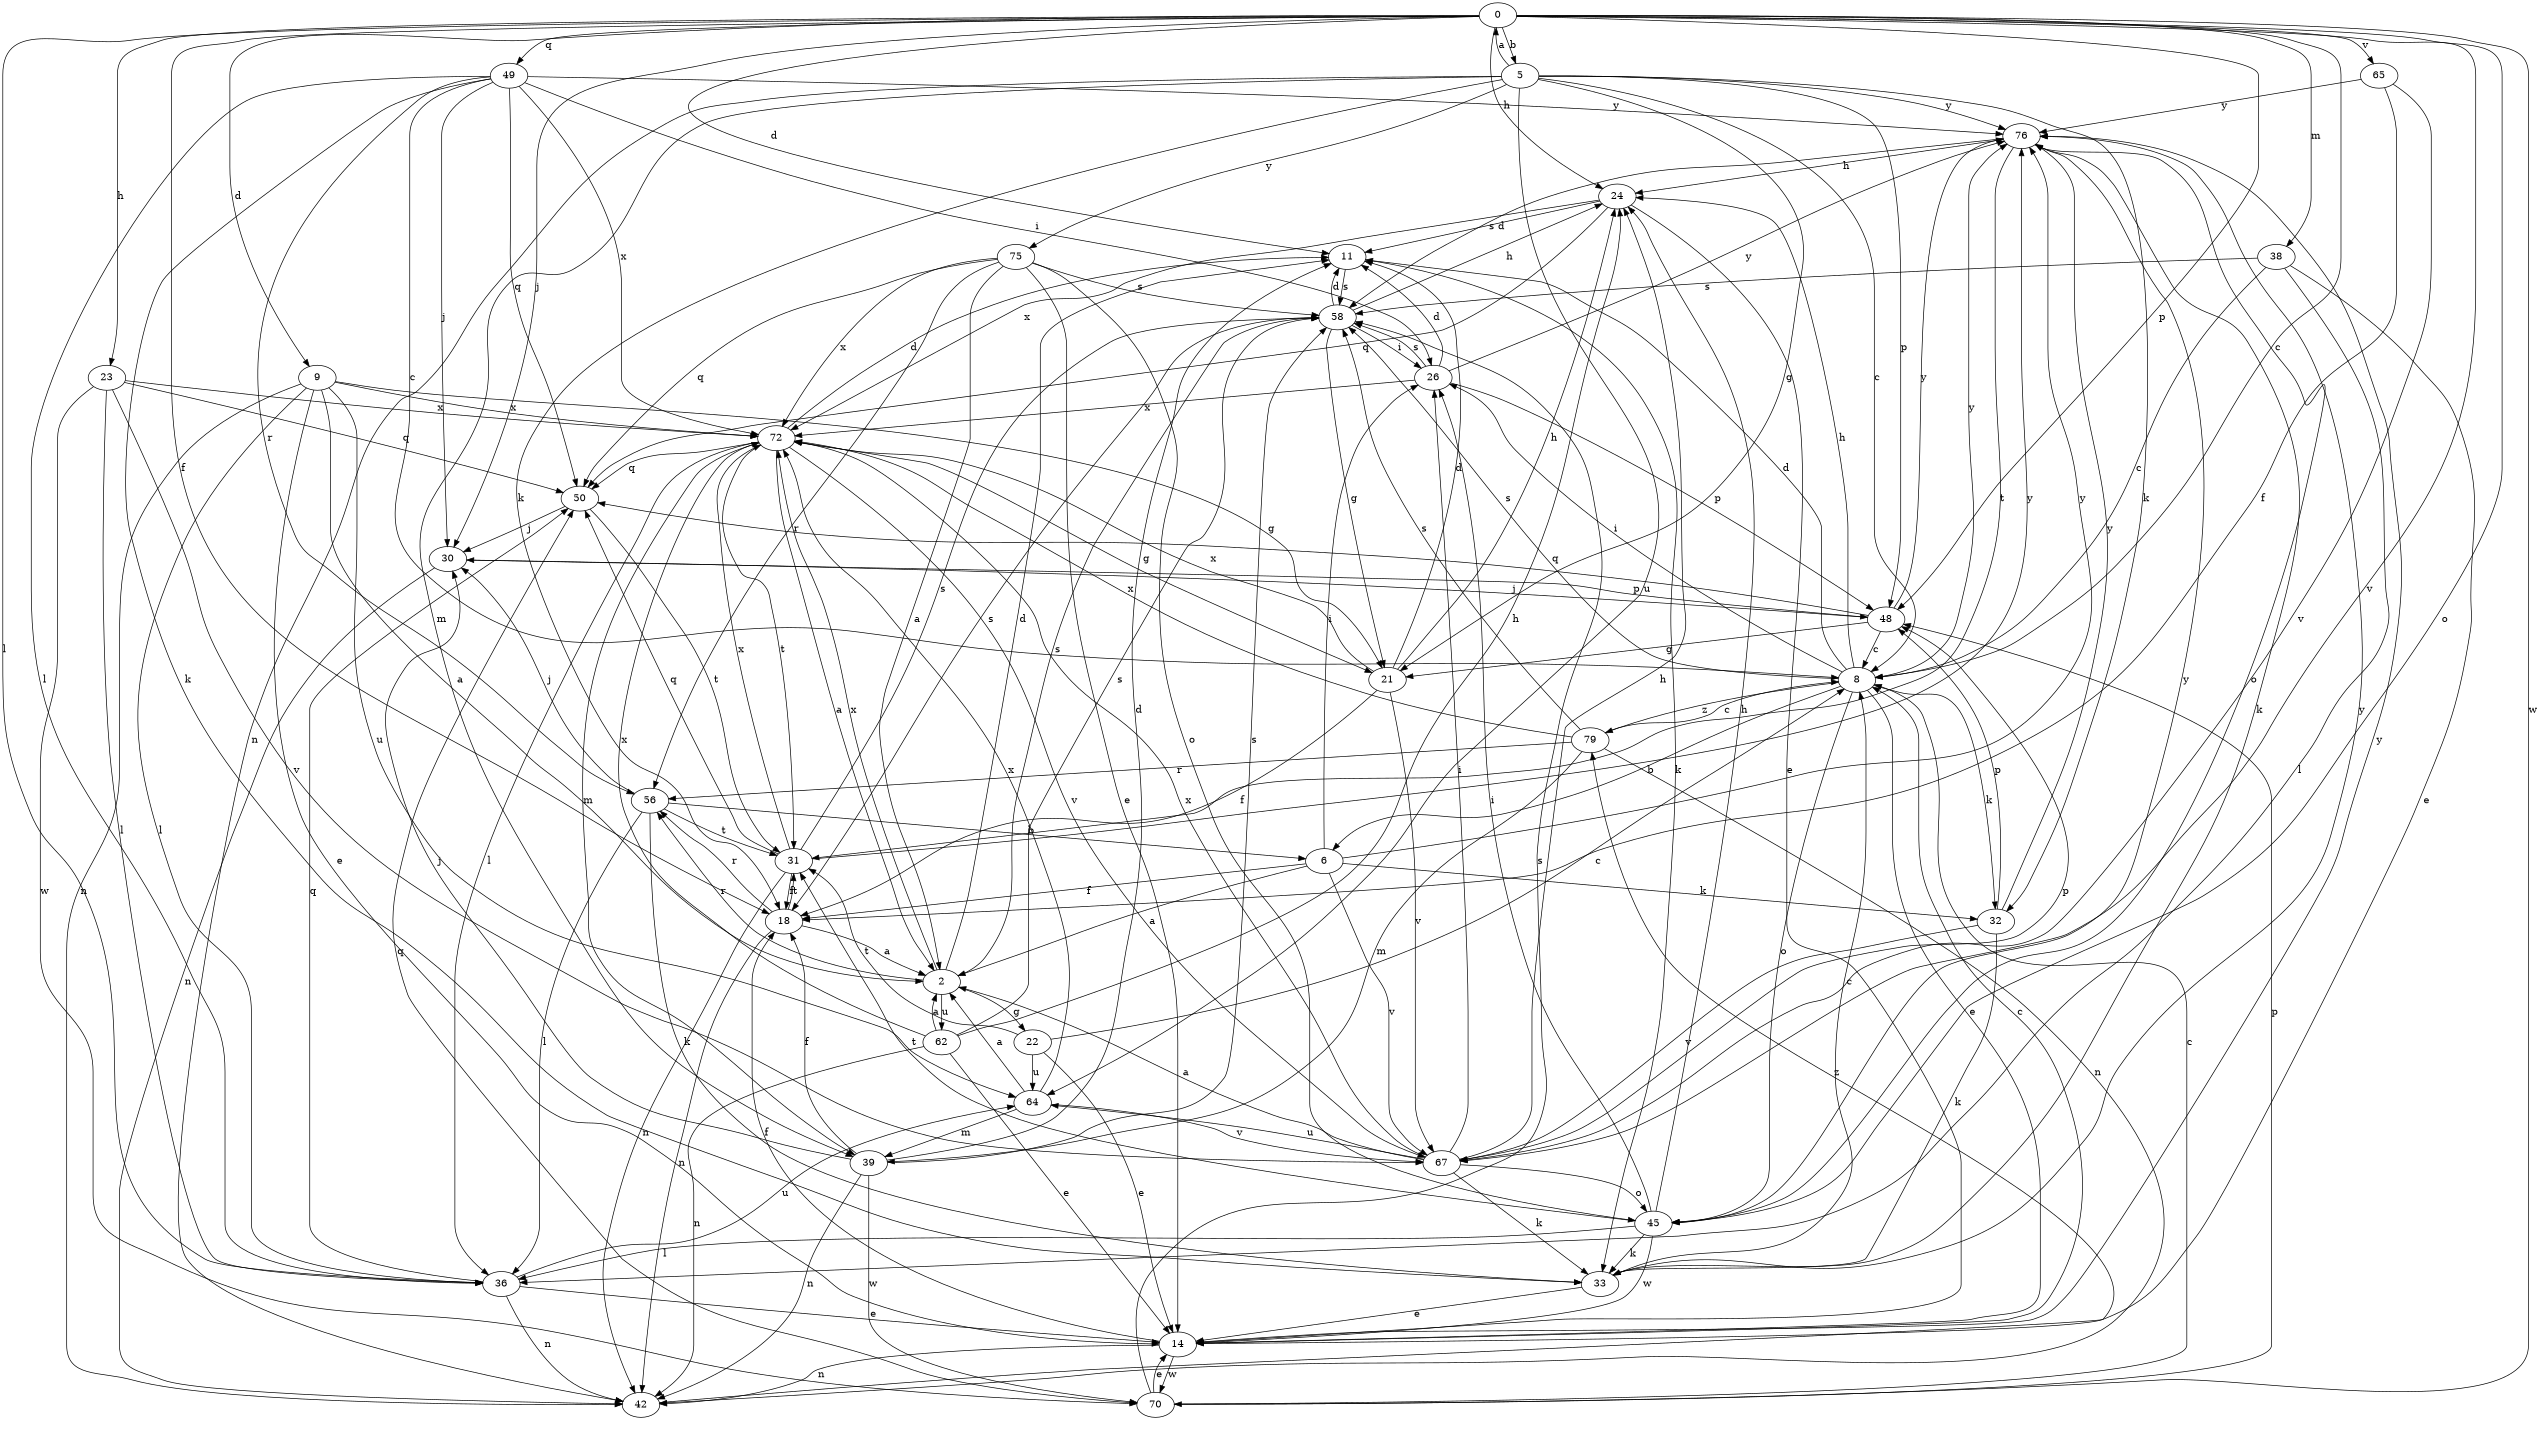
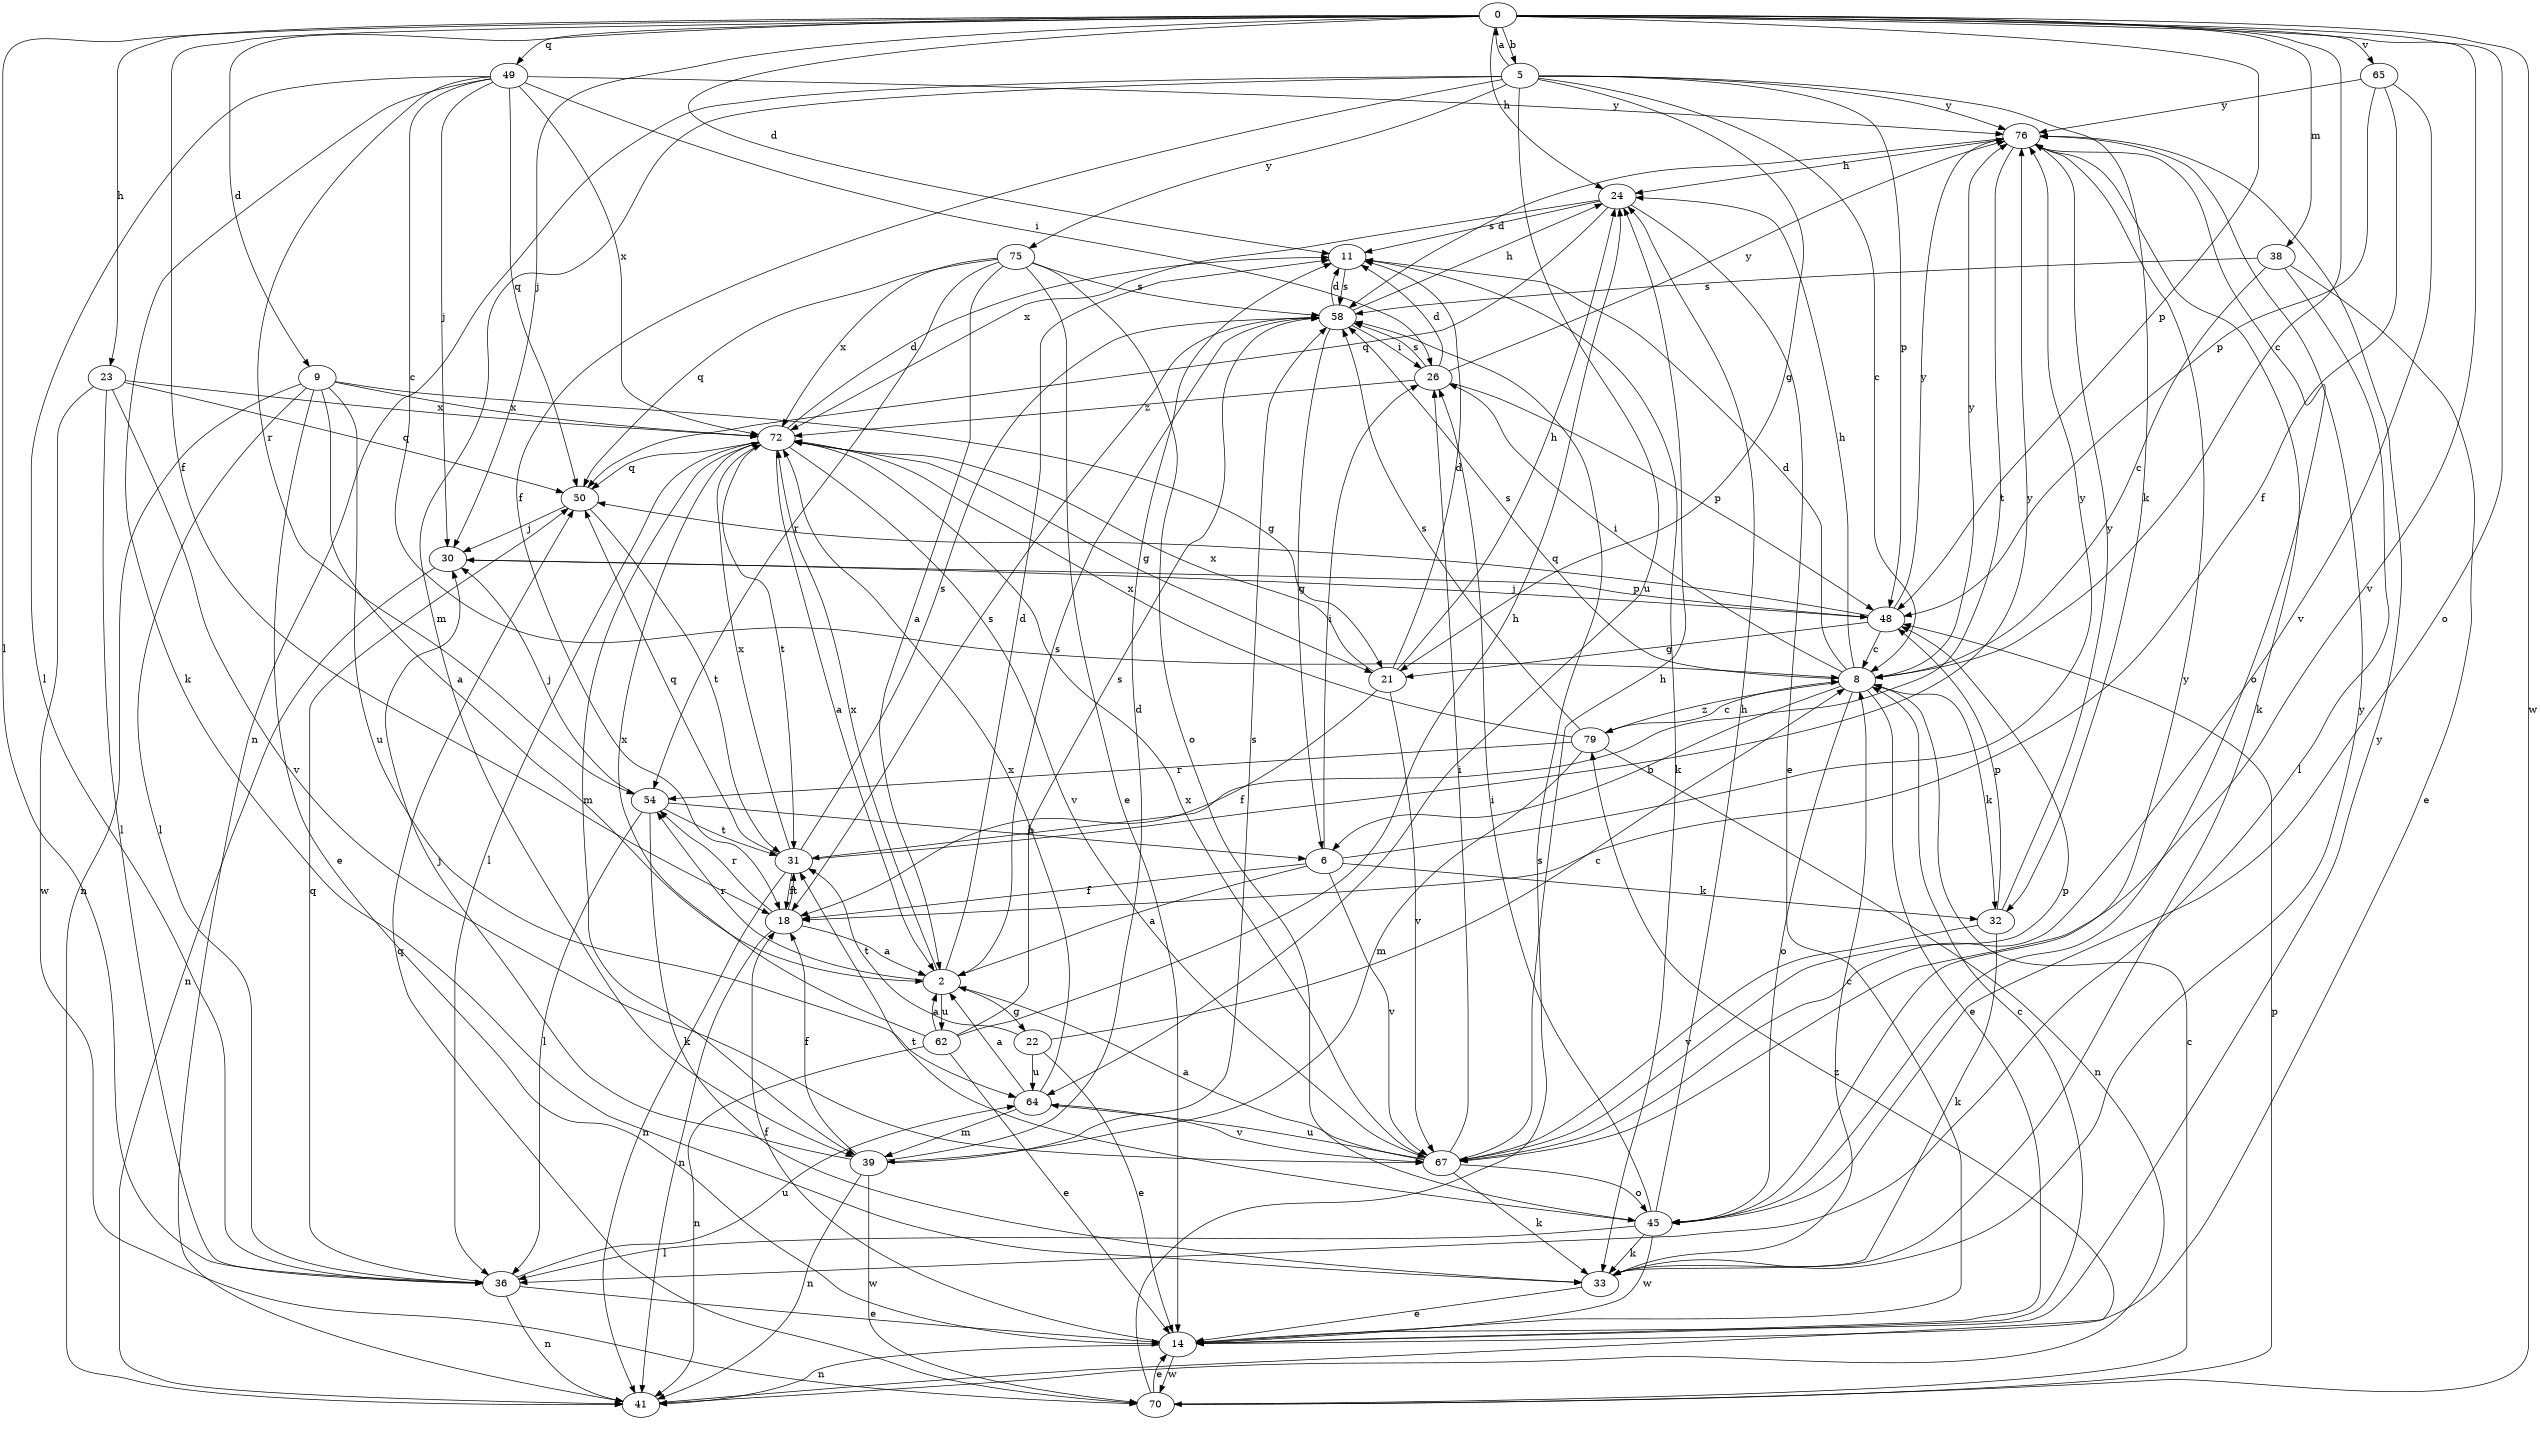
edge "65" -> "48": added, label "p"
edge "26" -> "72": label "x" -> "z"
edge "58" -> "21": now "58" -> "6"
edge "5" -> "18": label "k" -> "f"
node "56": label "56" -> "54"
node "42": label "42" -> "41"
